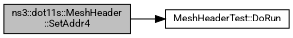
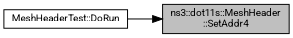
edge "ns3::dot11s::MeshHeader ::SetAddr4" -> "MeshHeaderTest::DoRun": reversed
